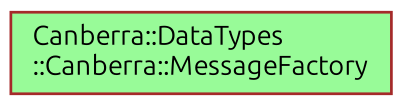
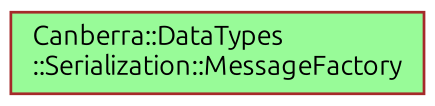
node "Canberra::DataTypes ::Canberra::MessageFactory": label "Canberra::DataTypes ::Canberra::MessageFactory" -> "Canberra::DataTypes ::Serialization::MessageFactory"
